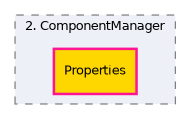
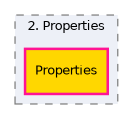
cluster "2. ComponentManager": label "2. ComponentManager" -> "2. Properties"
